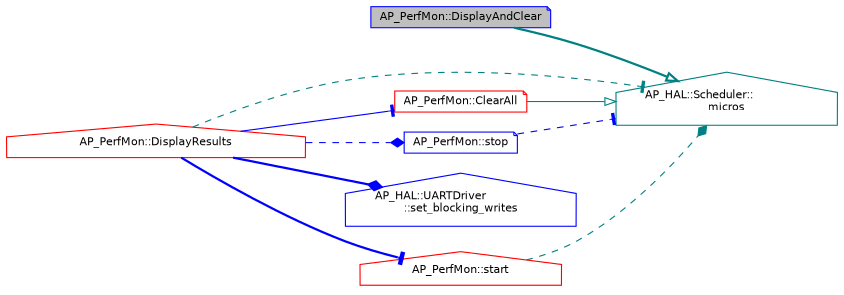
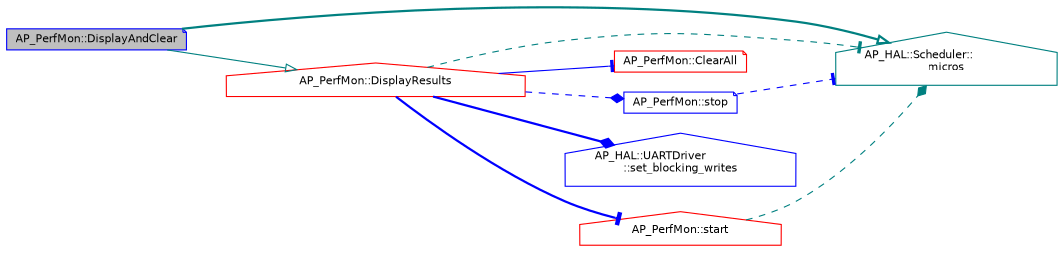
edge "AP_PerfMon::DisplayAndClear" -> "AP_PerfMon::DisplayResults": added
edge "AP_PerfMon::ClearAll" -> "AP_HAL::Scheduler:: micros": removed
